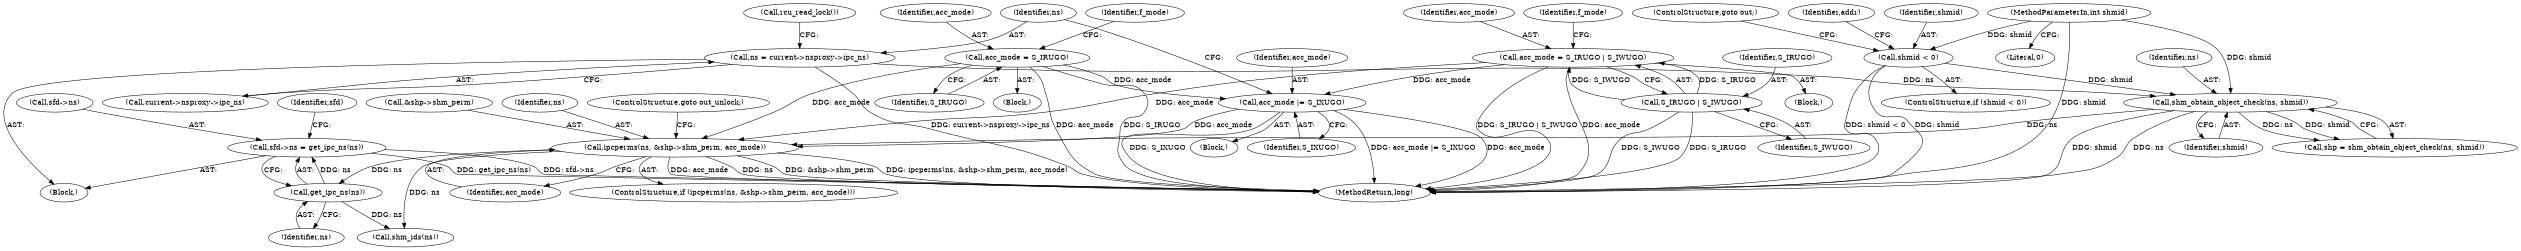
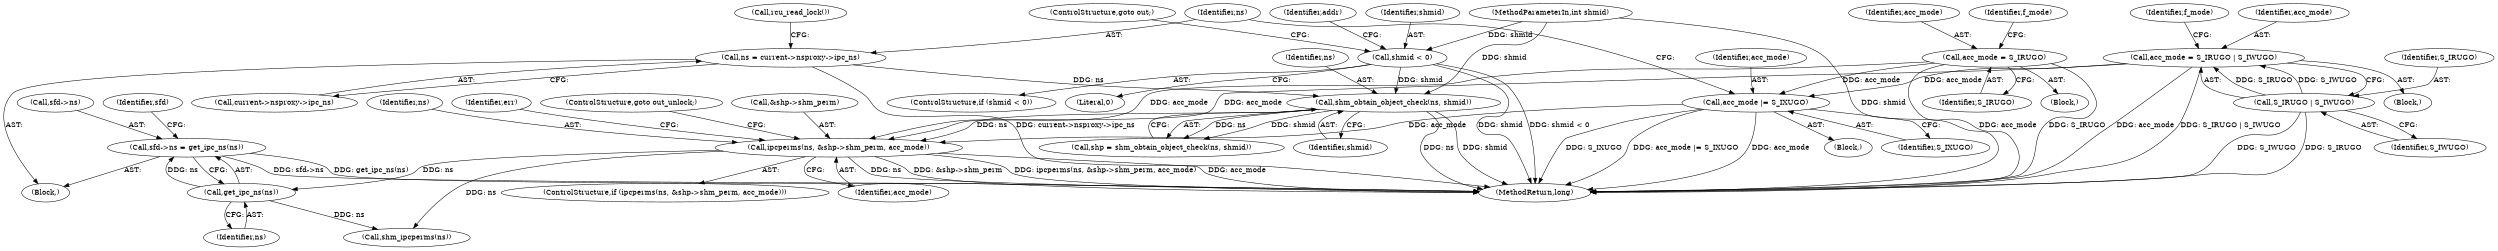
edge "(MethodParameterIn,int shmid)" -> "(Literal,0)": now "(Call,shmid < 0)" -> "(Literal,0)"
node "(Identifier,err)": added
node "(Call,shm_ids(ns))": label "(Call,shm_ids(ns))" -> "(Call,shm_ipcperms(ns))"
